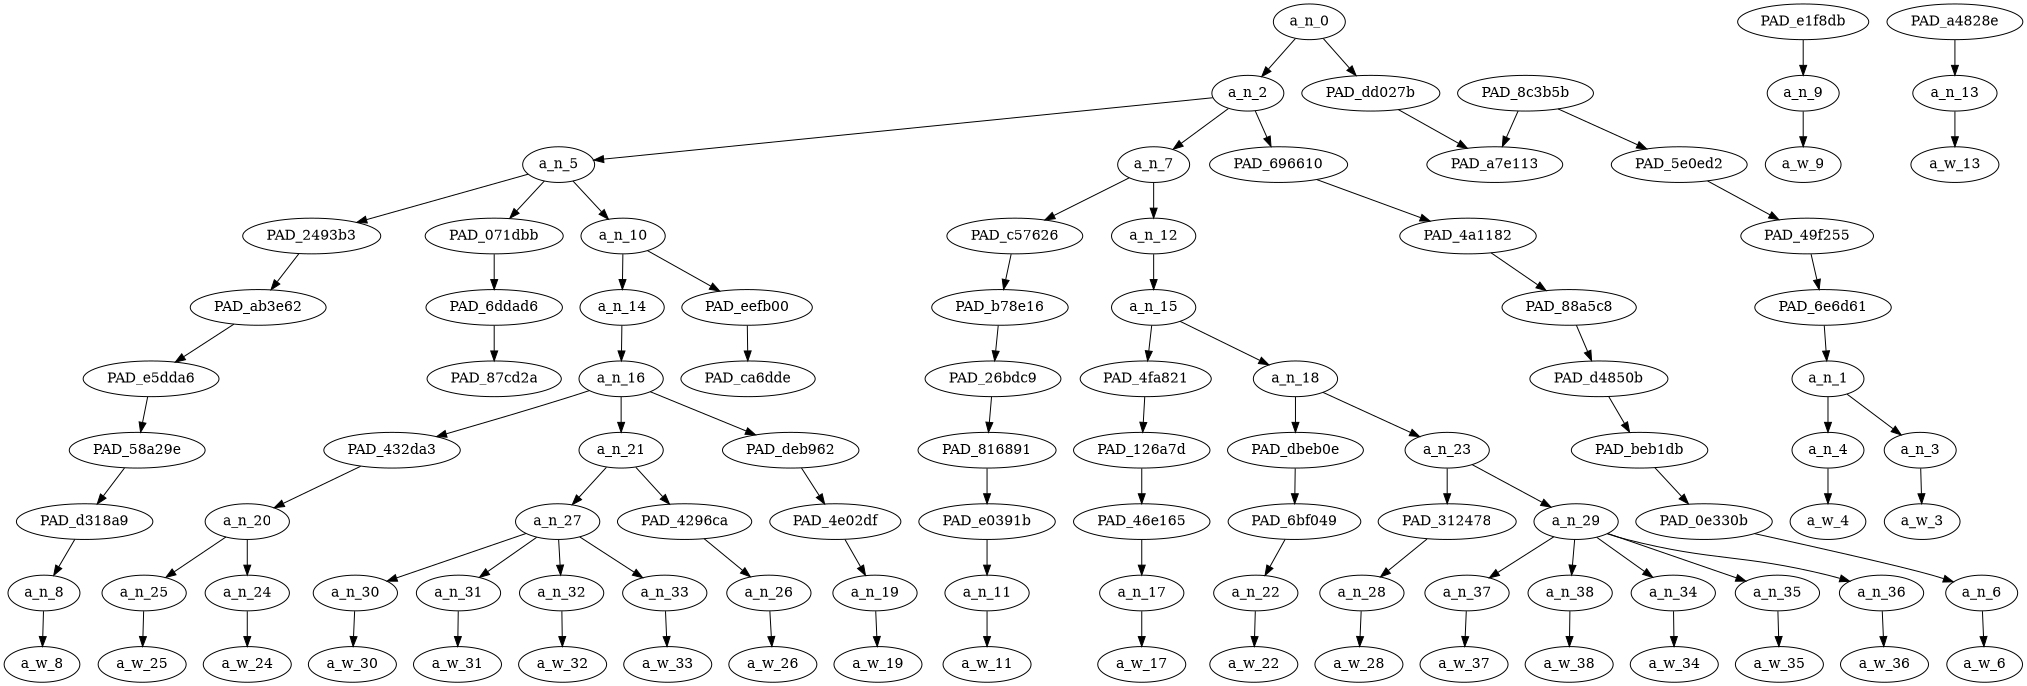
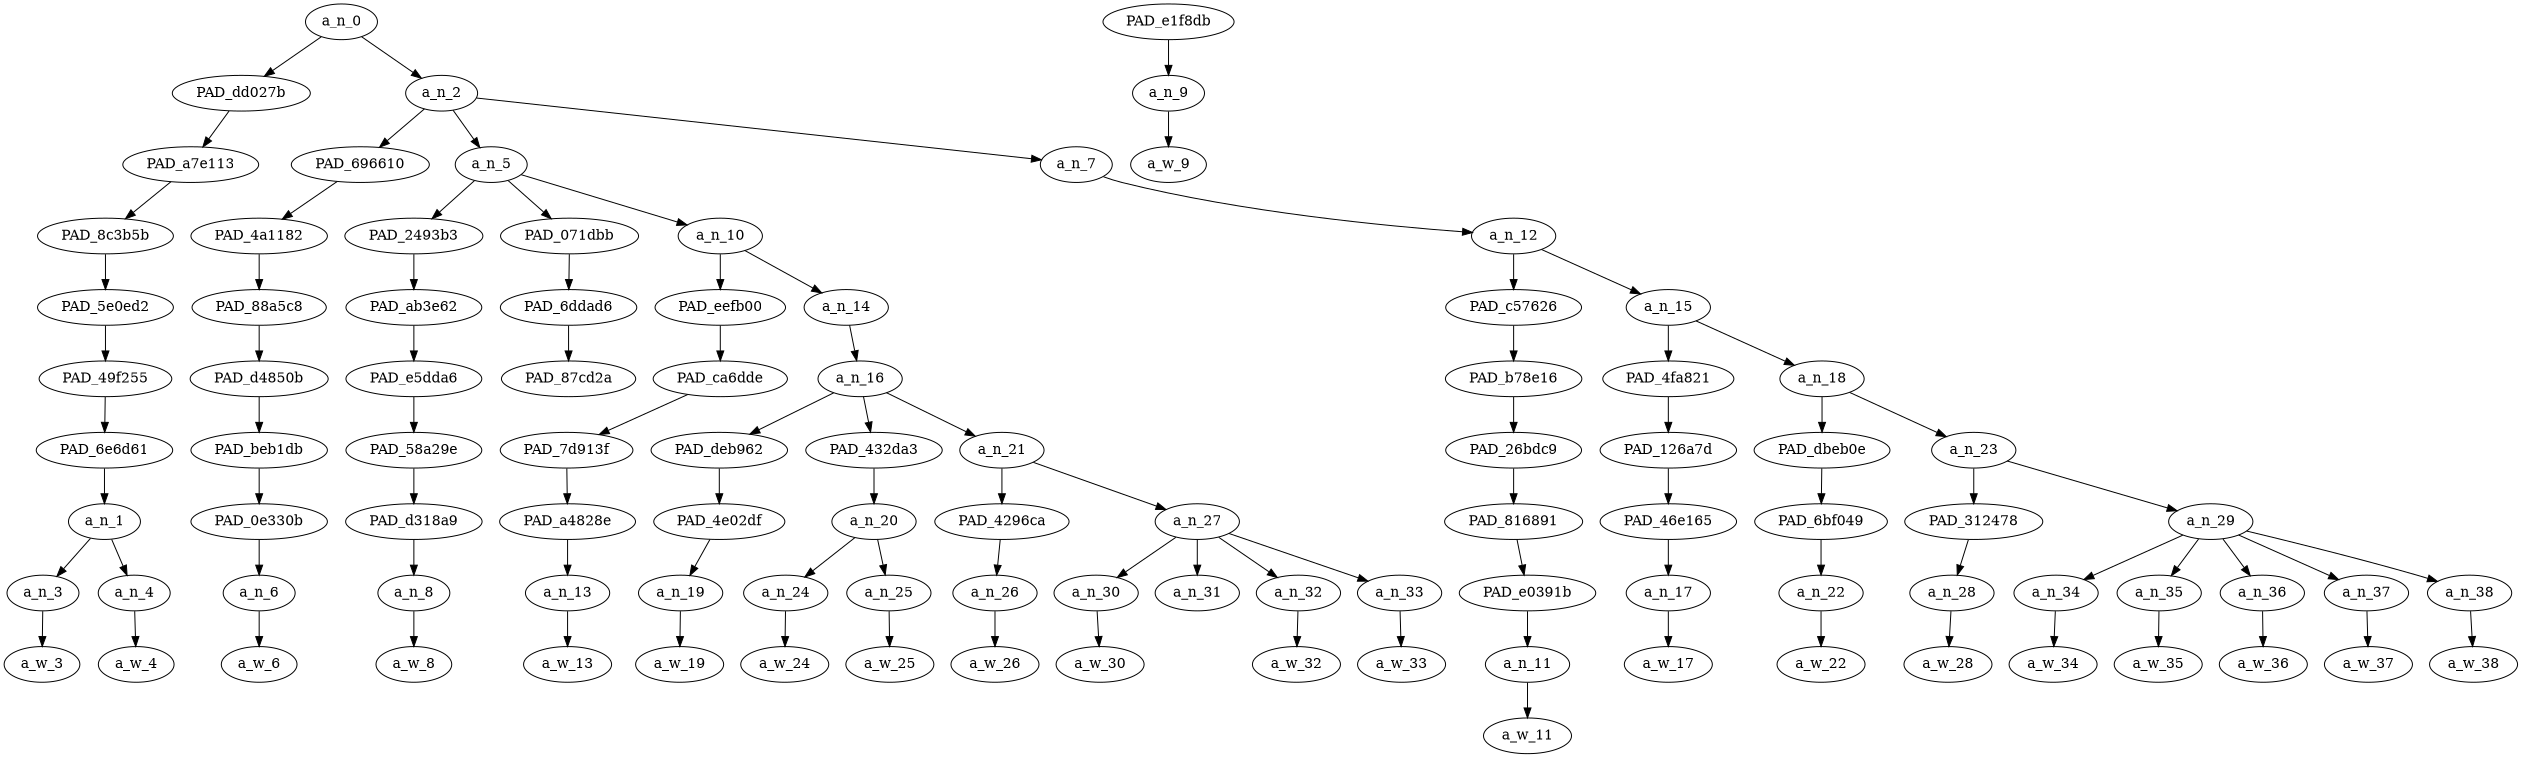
edge "PAD_8c3b5b" -> "PAD_a7e113": reversed
edge "a_n_7" -> "PAD_c57626": now "a_n_12" -> "PAD_c57626"
node "PAD_7d913f": added
node "a_w_31": removed
